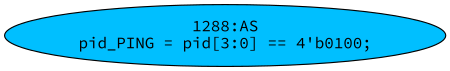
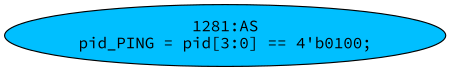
node "1288:AS pid_PING = pid[3:0] == 4'b0100;": label "1288:AS pid_PING = pid[3:0] == 4'b0100;" -> "1281:AS pid_PING = pid[3:0] == 4'b0100;"
